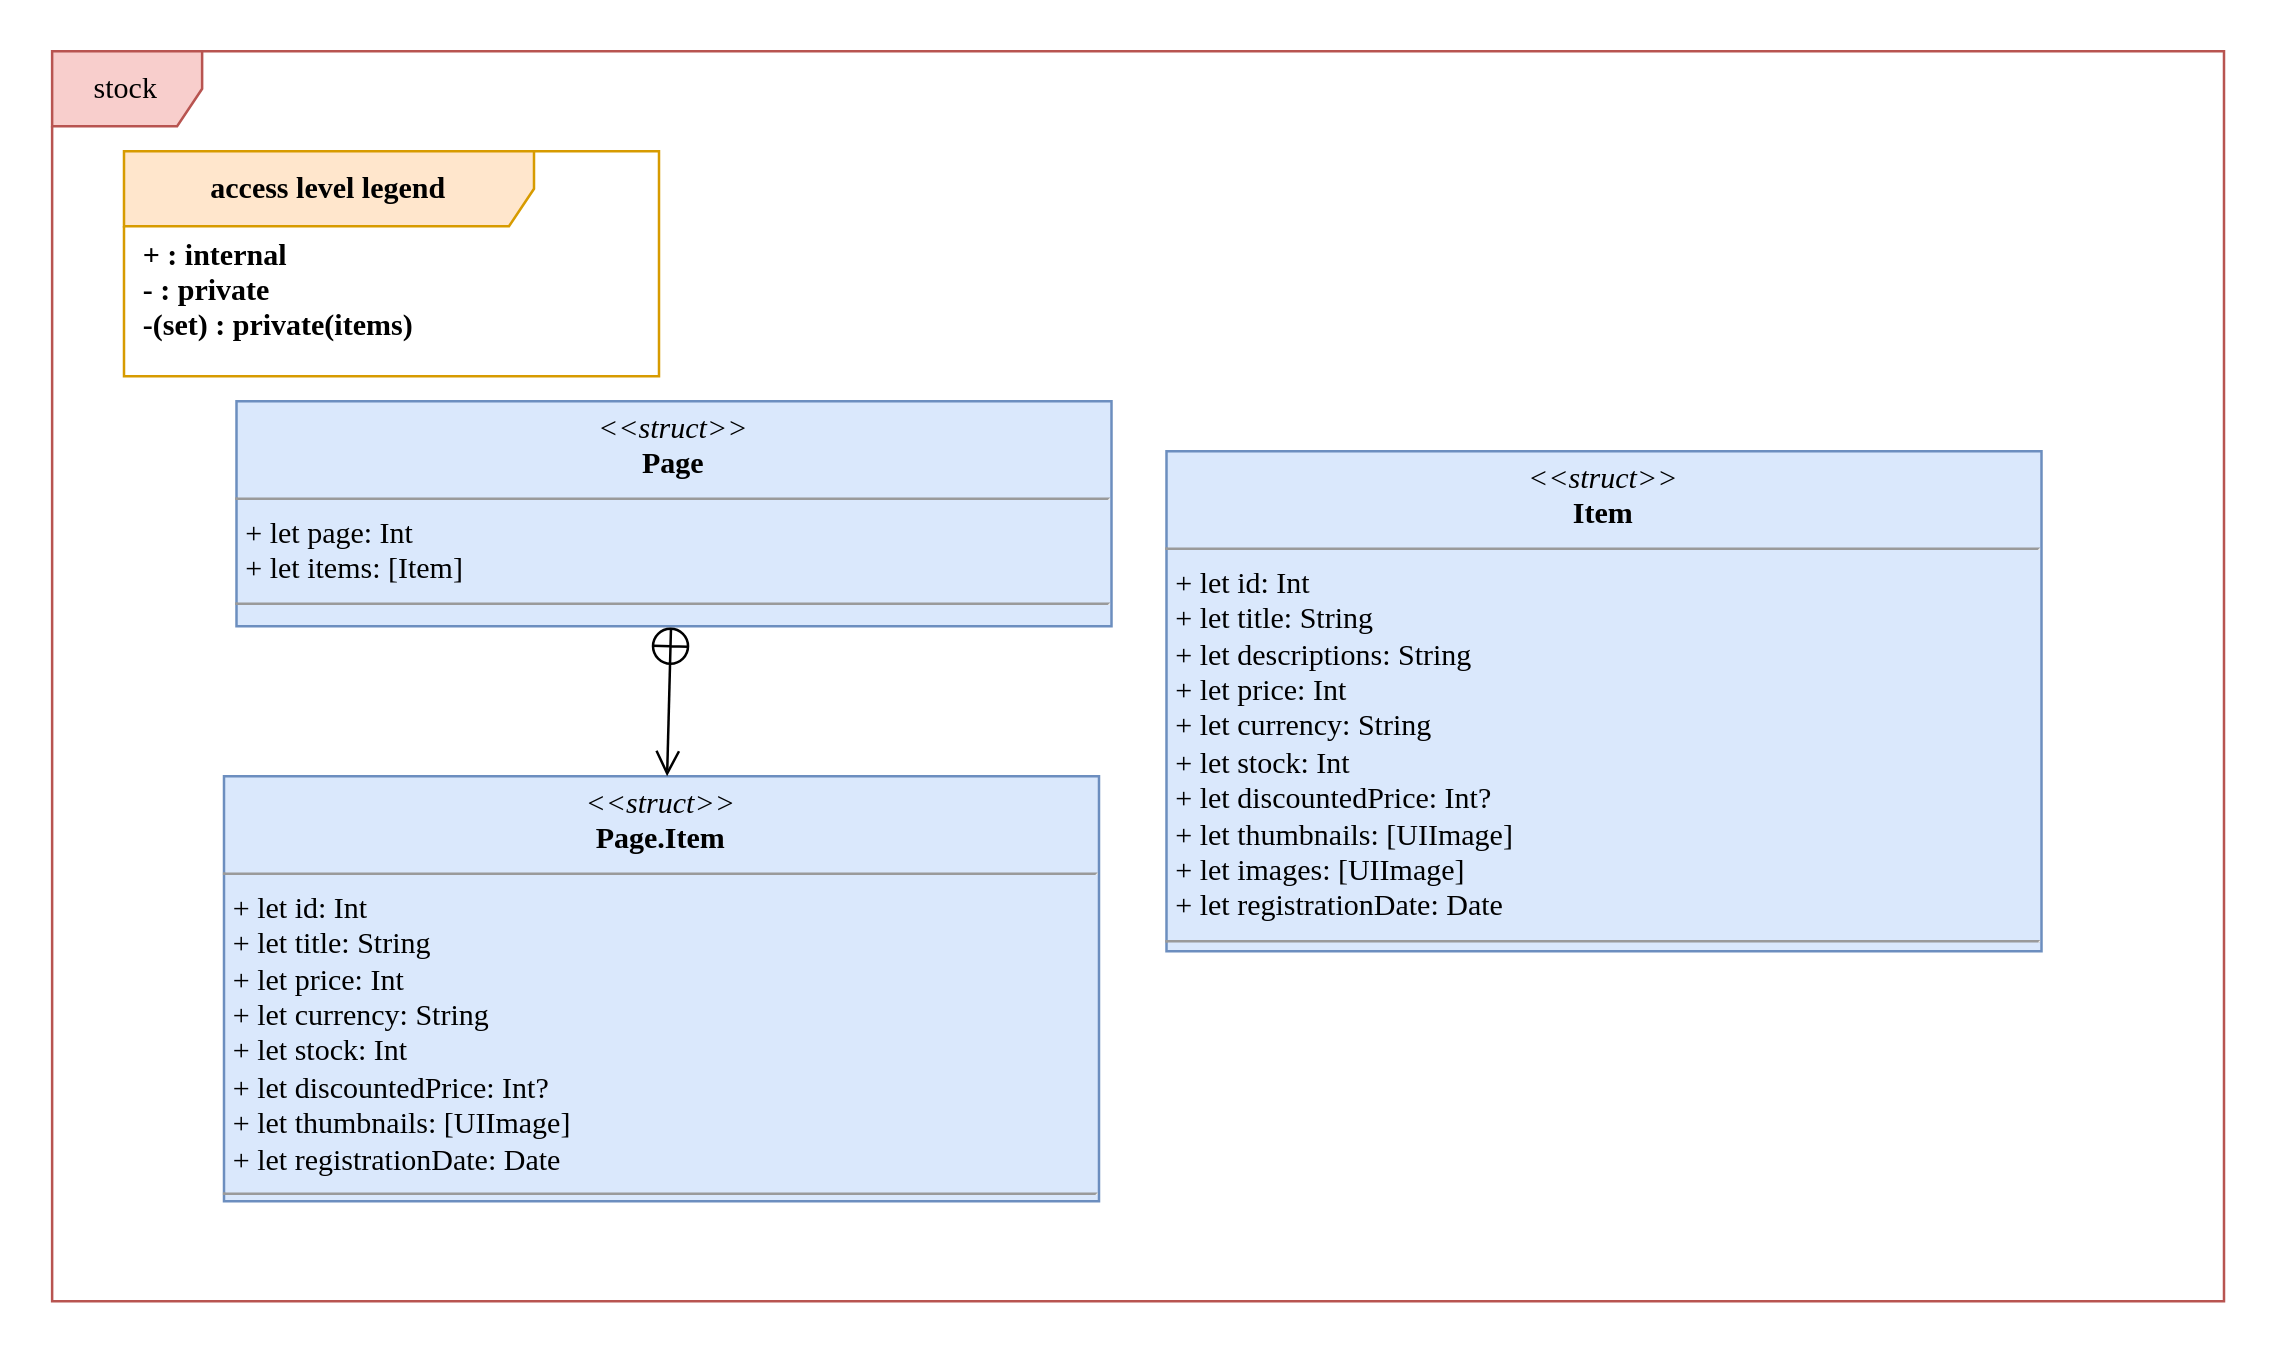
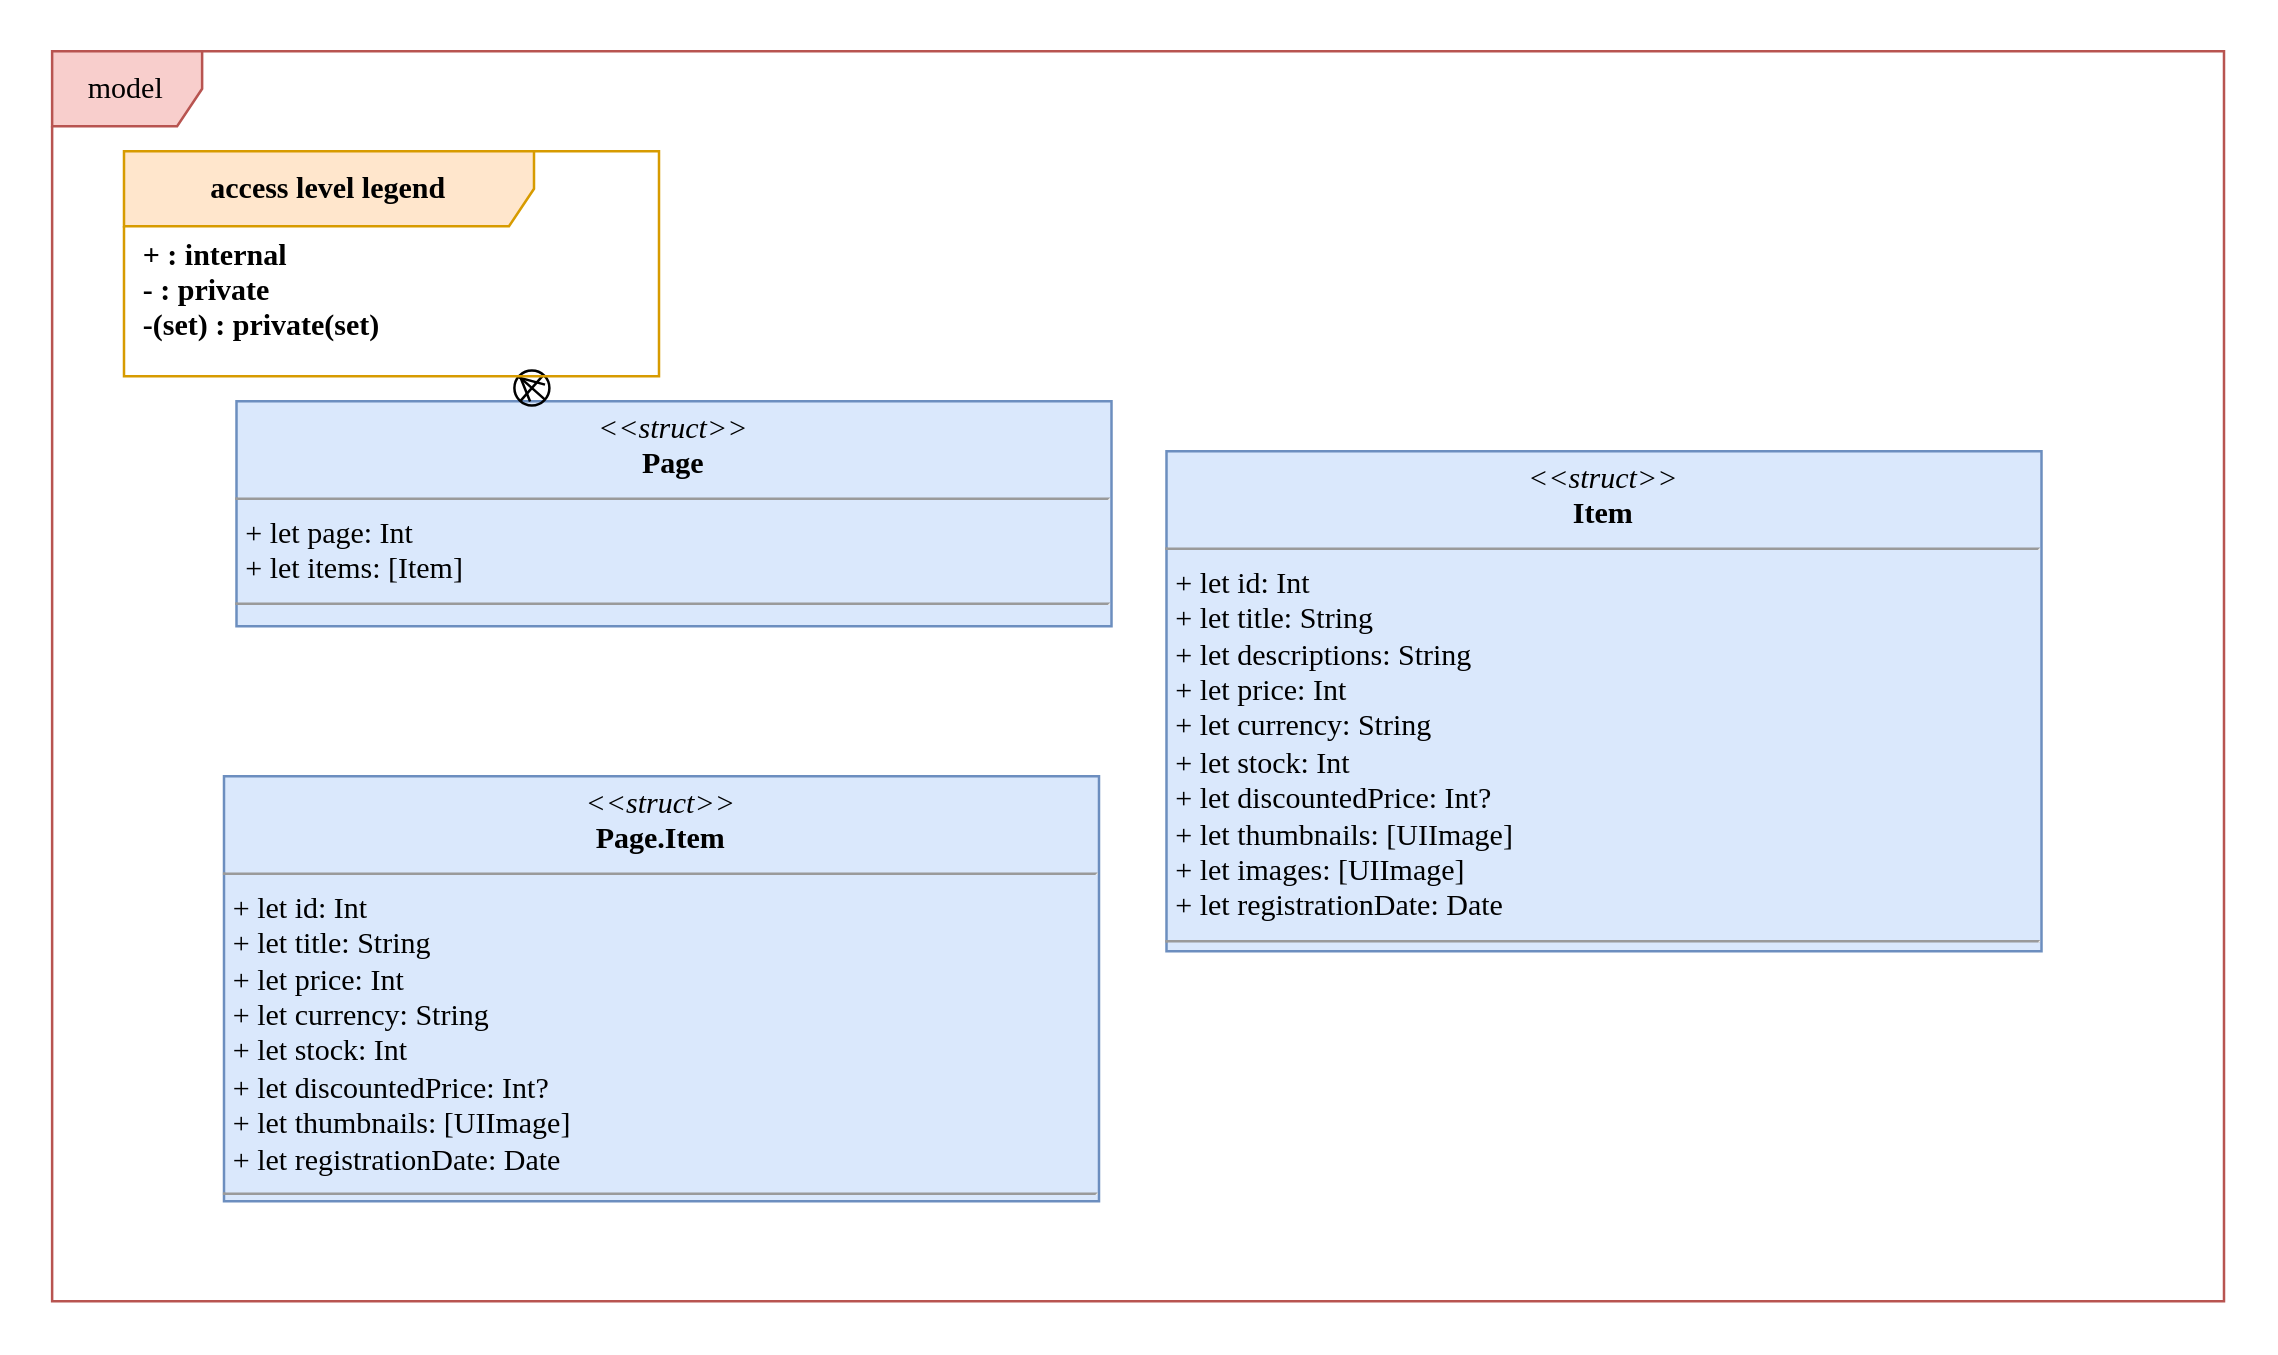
node "stock": label "stock" -> "model"
node "+ : internal - : private -(set) : private(items)": label "+ : internal - : private -(set) : private(items)" -> "+ : internal - : private -(set) : private(set)"
edge "<<struct>> Page + let page: Int + let items: [Item]" -- "<<struct>> Page.Item + let id: Int + let title: String + let price: Int + let currency: String + let stock: Int + let discountedPrice: Int? + let thumbnails: [UIImage] + let registrationDate: Date": now "<<struct>> Page + let page: Int + let items: [Item]" -- "access level legend"
